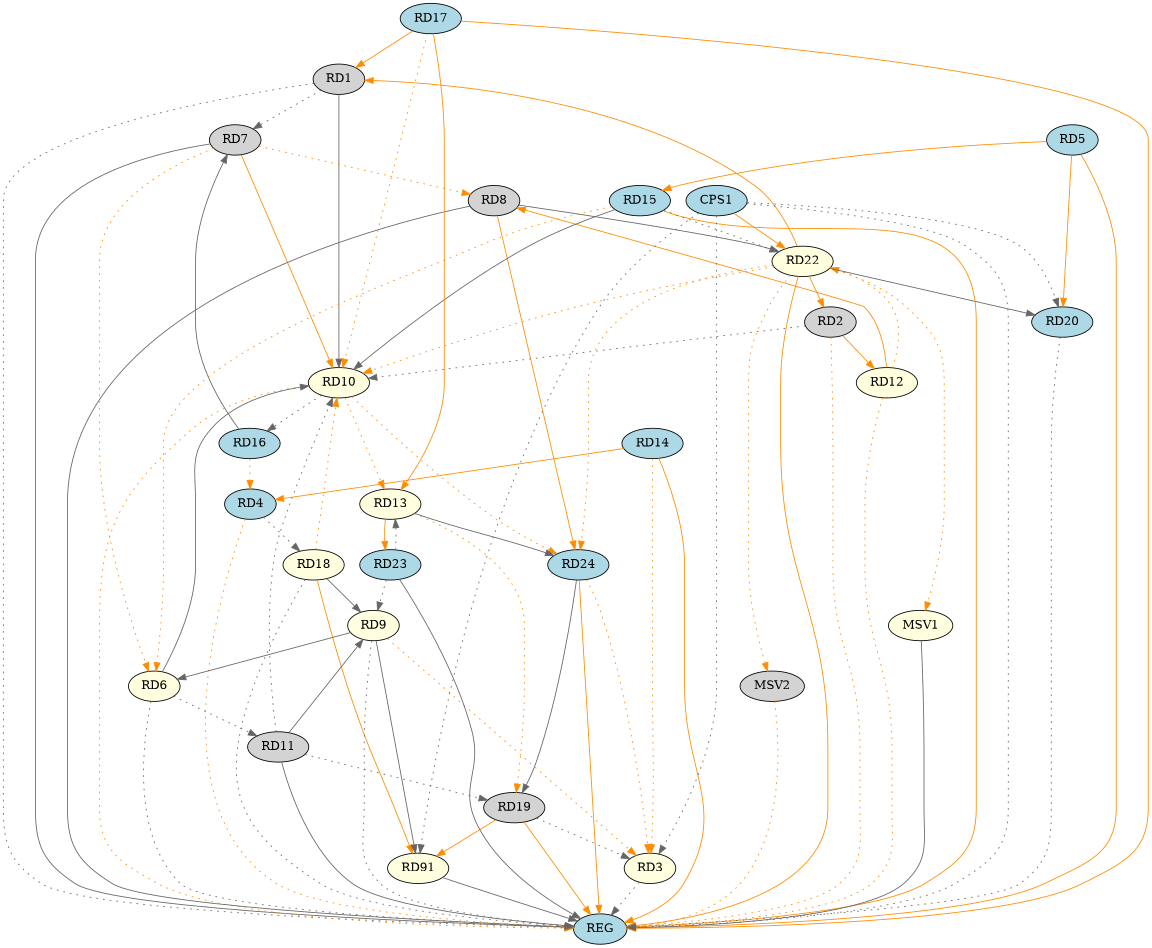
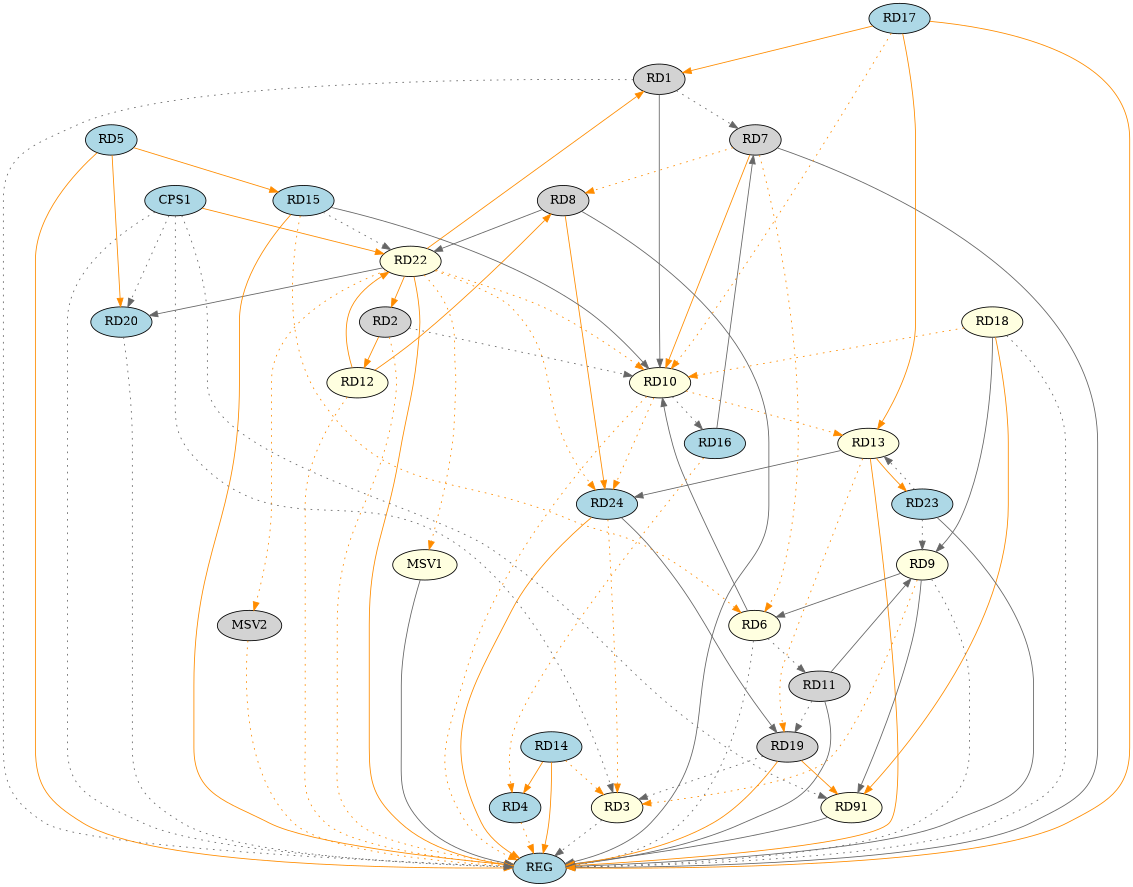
edge "RD12" -> "RD22": style dotted -> solid
edge "RD4" -> "RD18": removed
edge "RD11" -> "RD10": removed
edge "RD13" -> "REG": added
